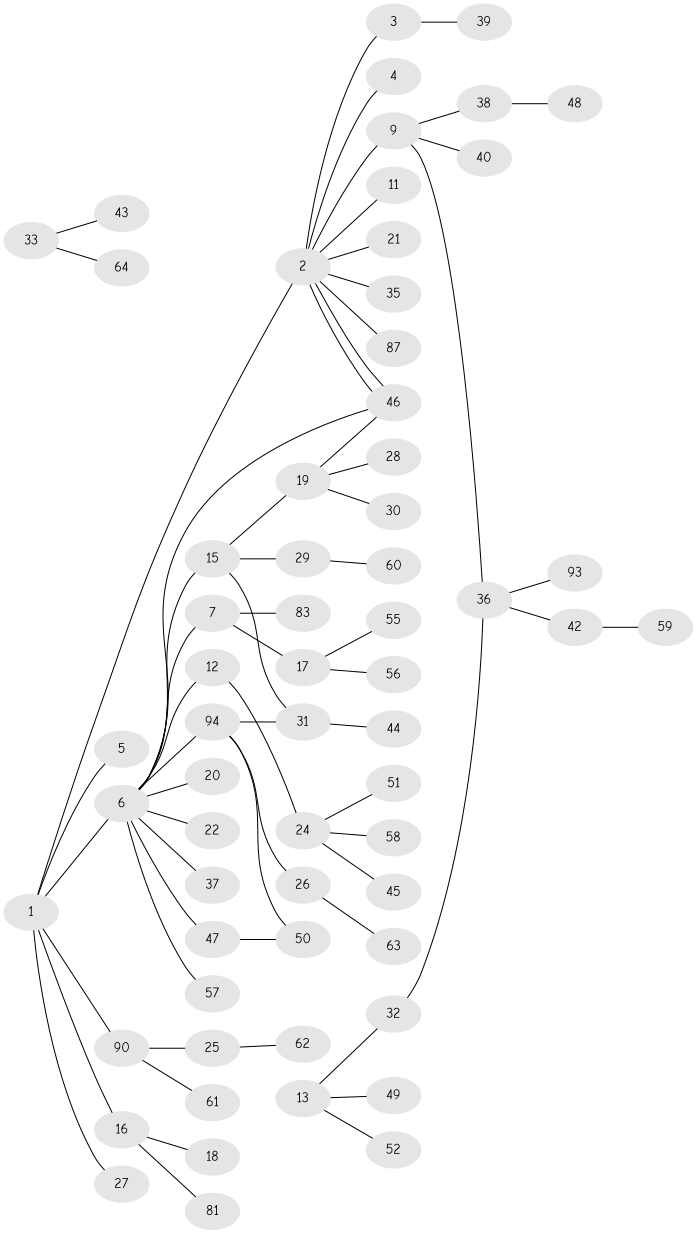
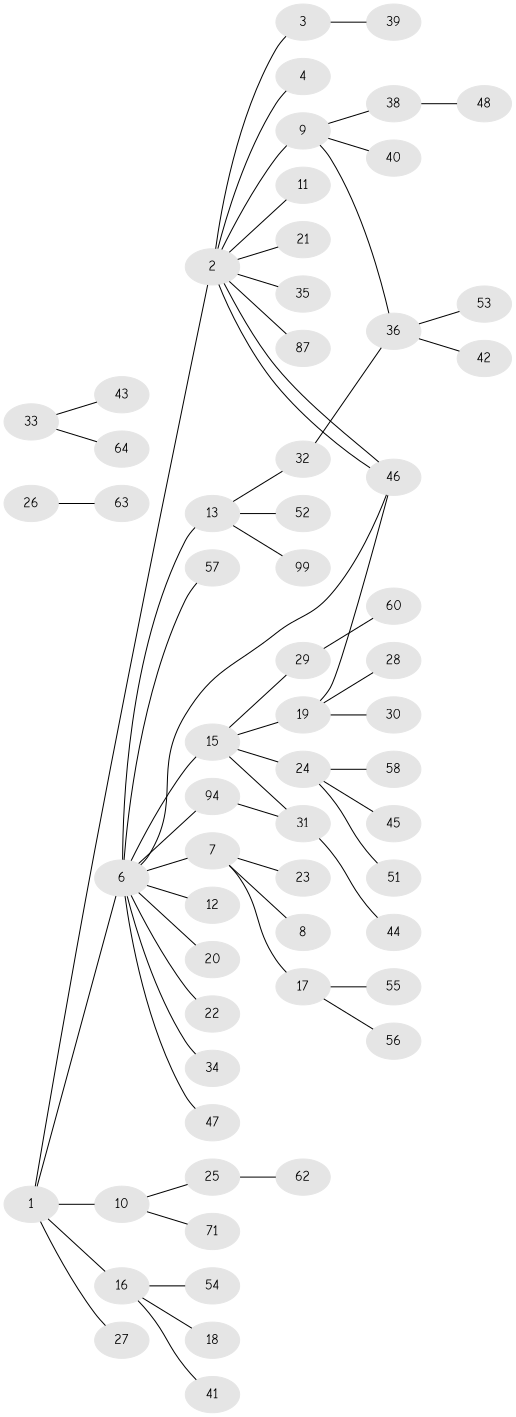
node "93": label "93" -> "53"
node "83": label "83" -> "23"
node "59": removed
edge "13" -- "6": added
edge "12" -- "24": now "15" -- "24"
node "5": removed
edge "94" -- "26": removed
node "37": label "37" -> "34"
node "8": added
node "50": removed
node "90": label "90" -> "10"
node "49": label "49" -> "99"
node "61": label "61" -> "71"
node "81": label "81" -> "41"
node "54": added
